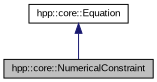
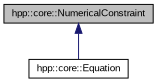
edge "hpp::core::NumericalConstraint" -> "hpp::core::Equation": reversed
